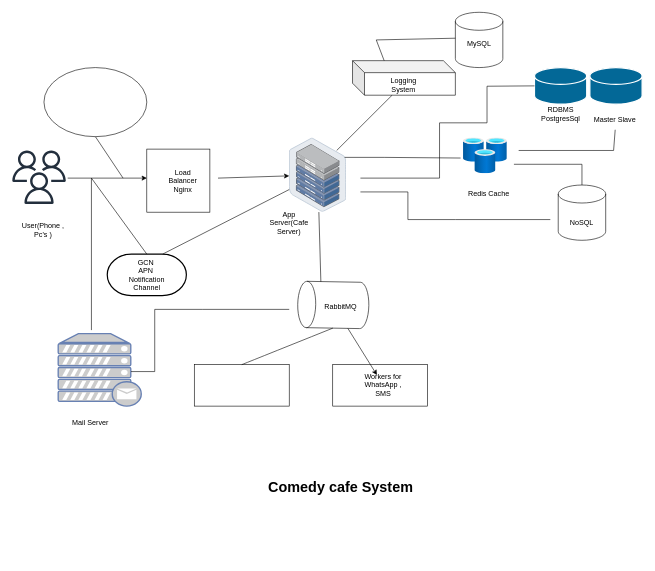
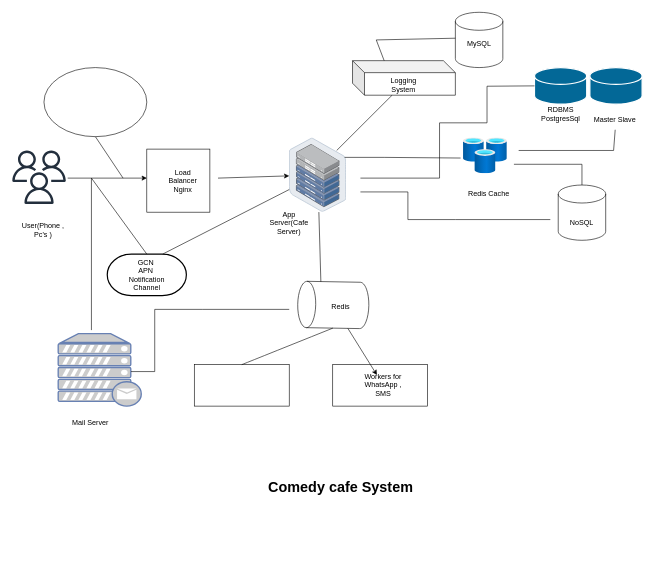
node "RabbitMQ": label "RabbitMQ" -> "Redis"
